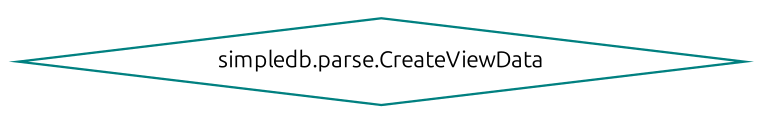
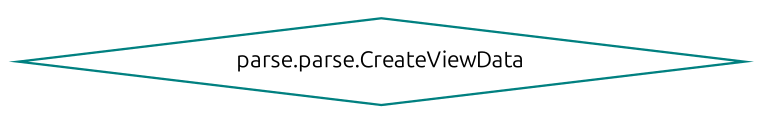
node "simpledb.parse.CreateViewData": label "simpledb.parse.CreateViewData" -> "parse.parse.CreateViewData"
